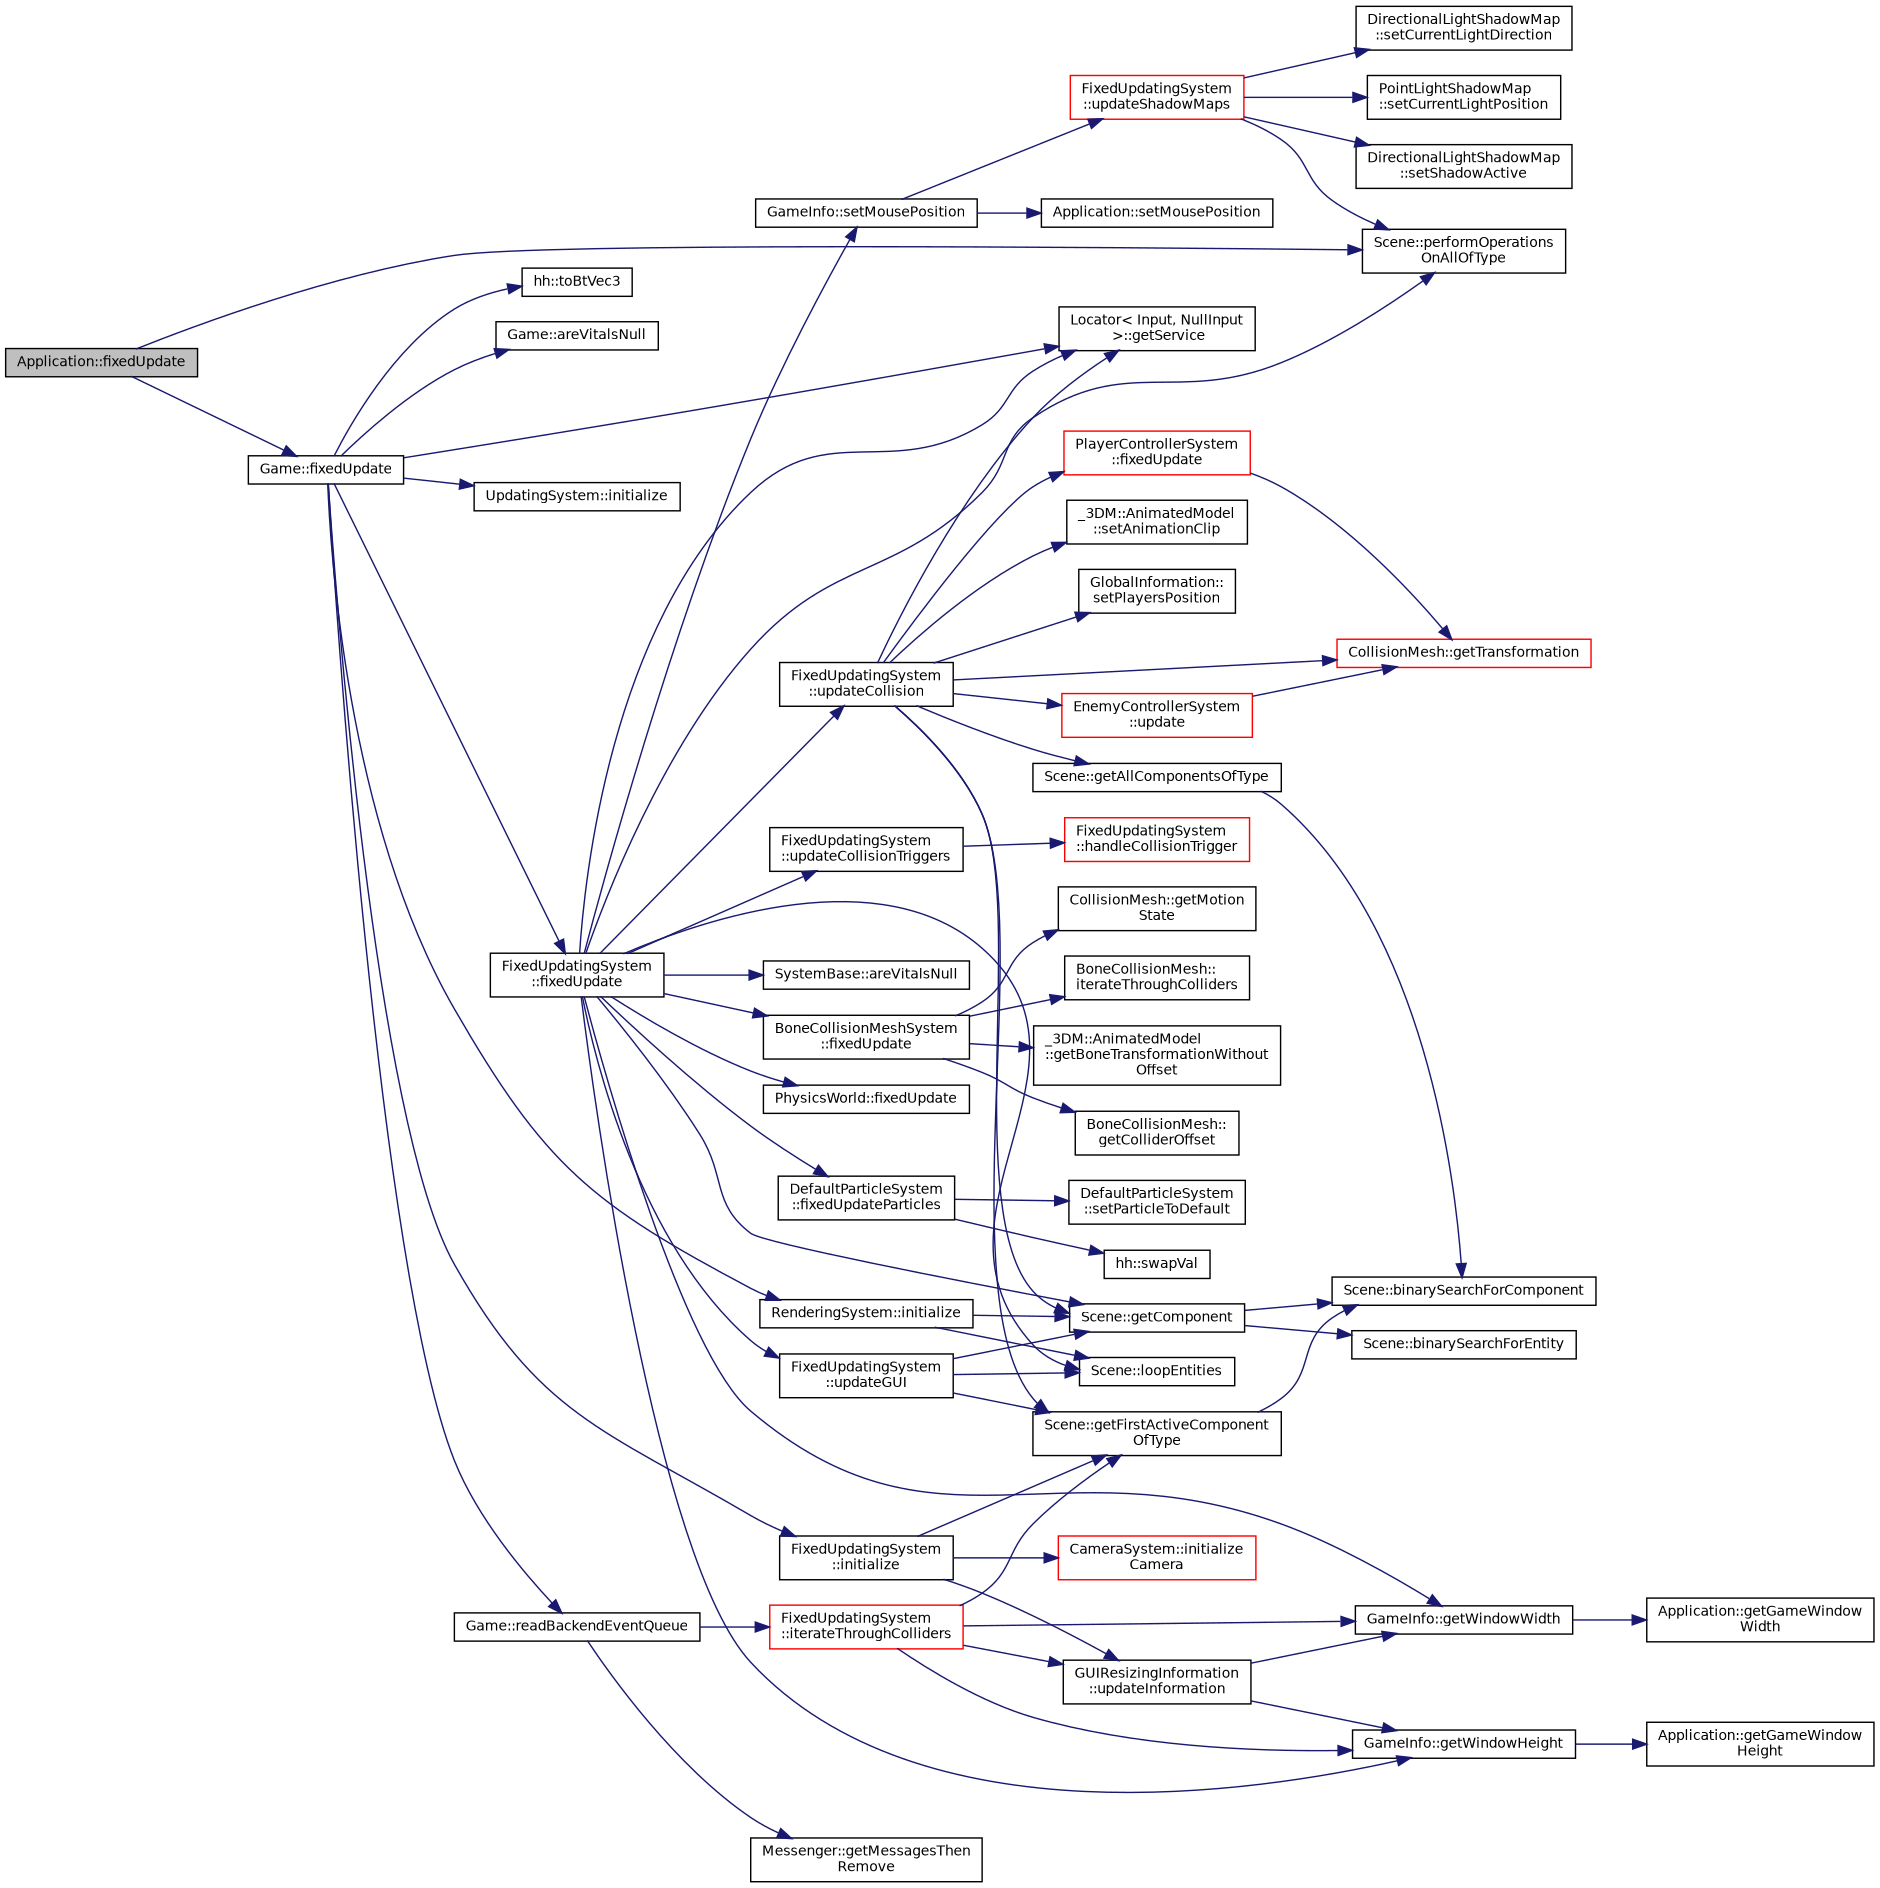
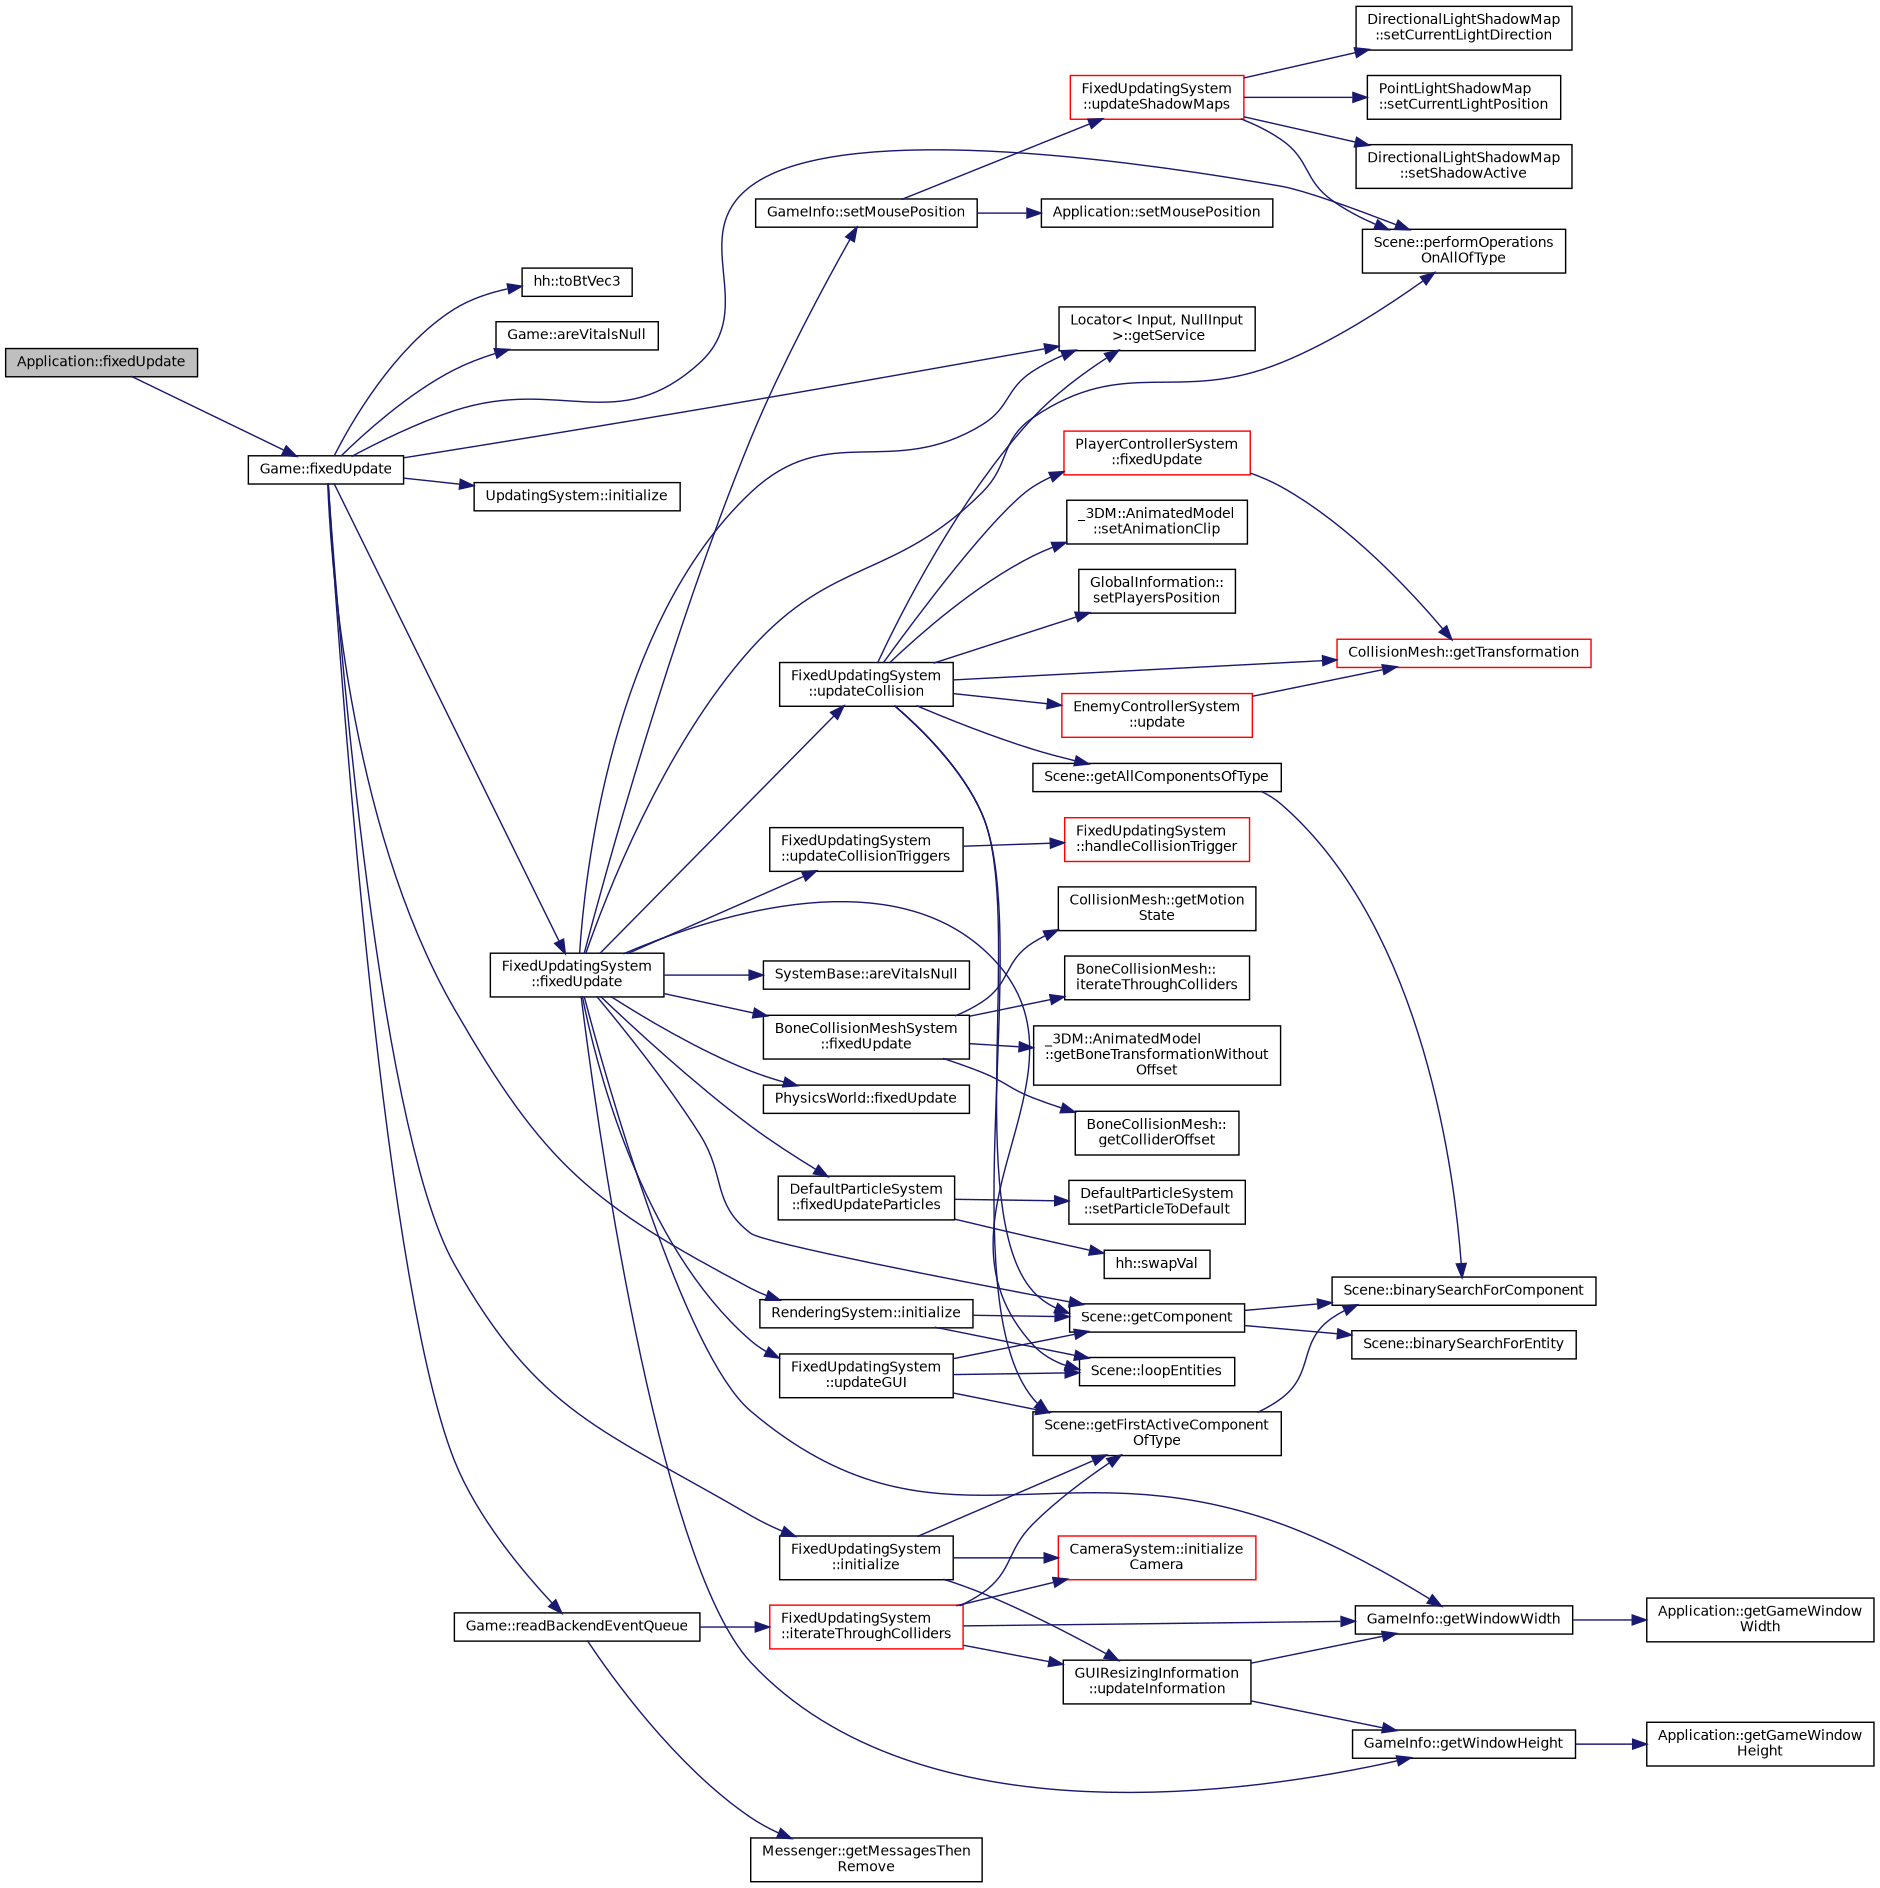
edge "Application::fixedUpdate" -> "Scene::performOperations OnAllOfType": now "Game::fixedUpdate" -> "Scene::performOperations OnAllOfType"
edge "FixedUpdatingSystem ::iterateThroughColliders" -> "GameInfo::getWindowHeight": now "FixedUpdatingSystem ::iterateThroughColliders" -> "CameraSystem::initialize Camera"
